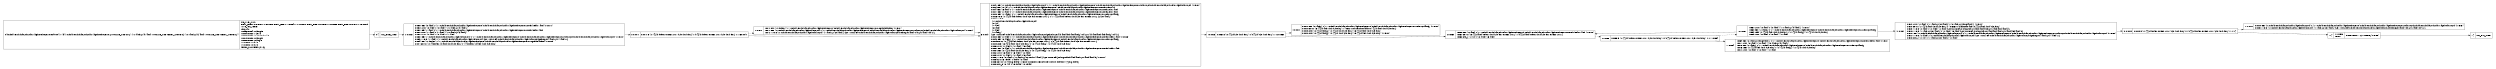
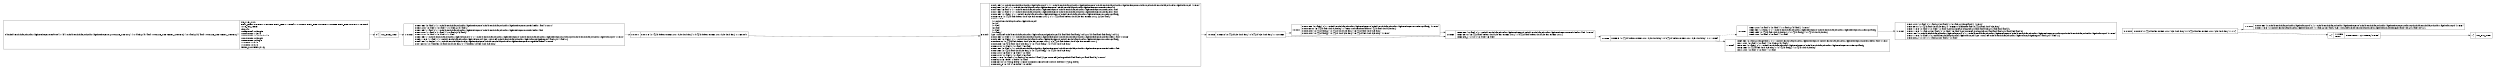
node "4: 0x0014": removed
edge "12: 0x0068" -> "13: 0x007c": removed
edge "10: 0x0057" -> "8: 0x0050": now "7: 0x0047" -> "8: 0x0050"
